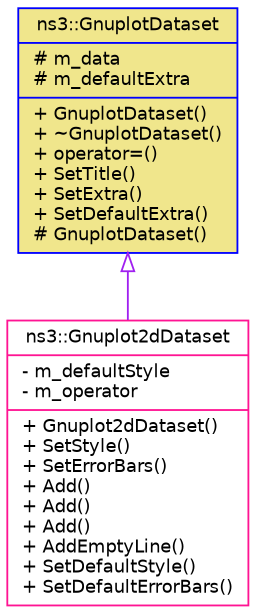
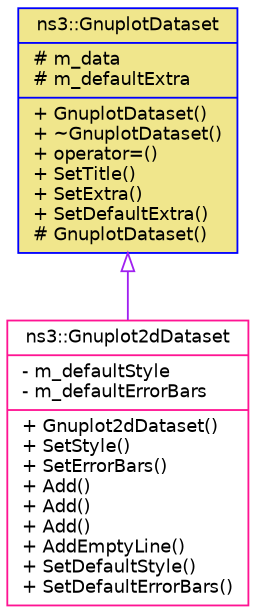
node "ns3::Gnuplot2dDataset": text "- m_operator" -> "- m_defaultErrorBars"
